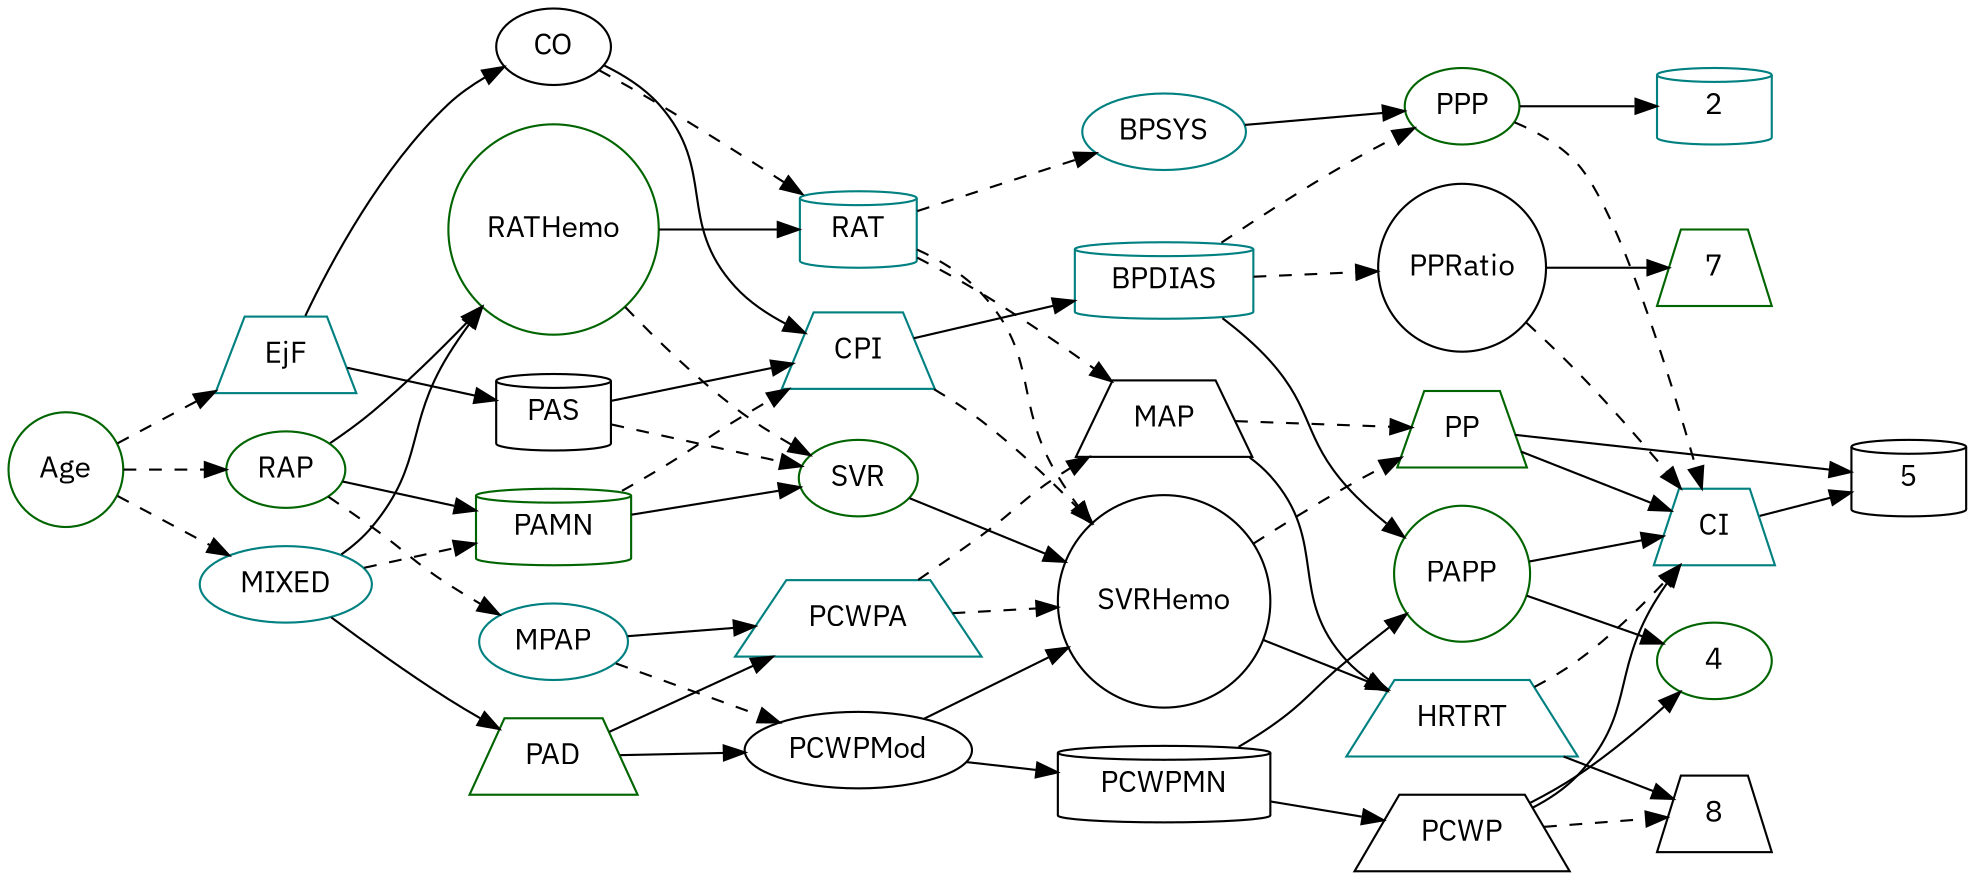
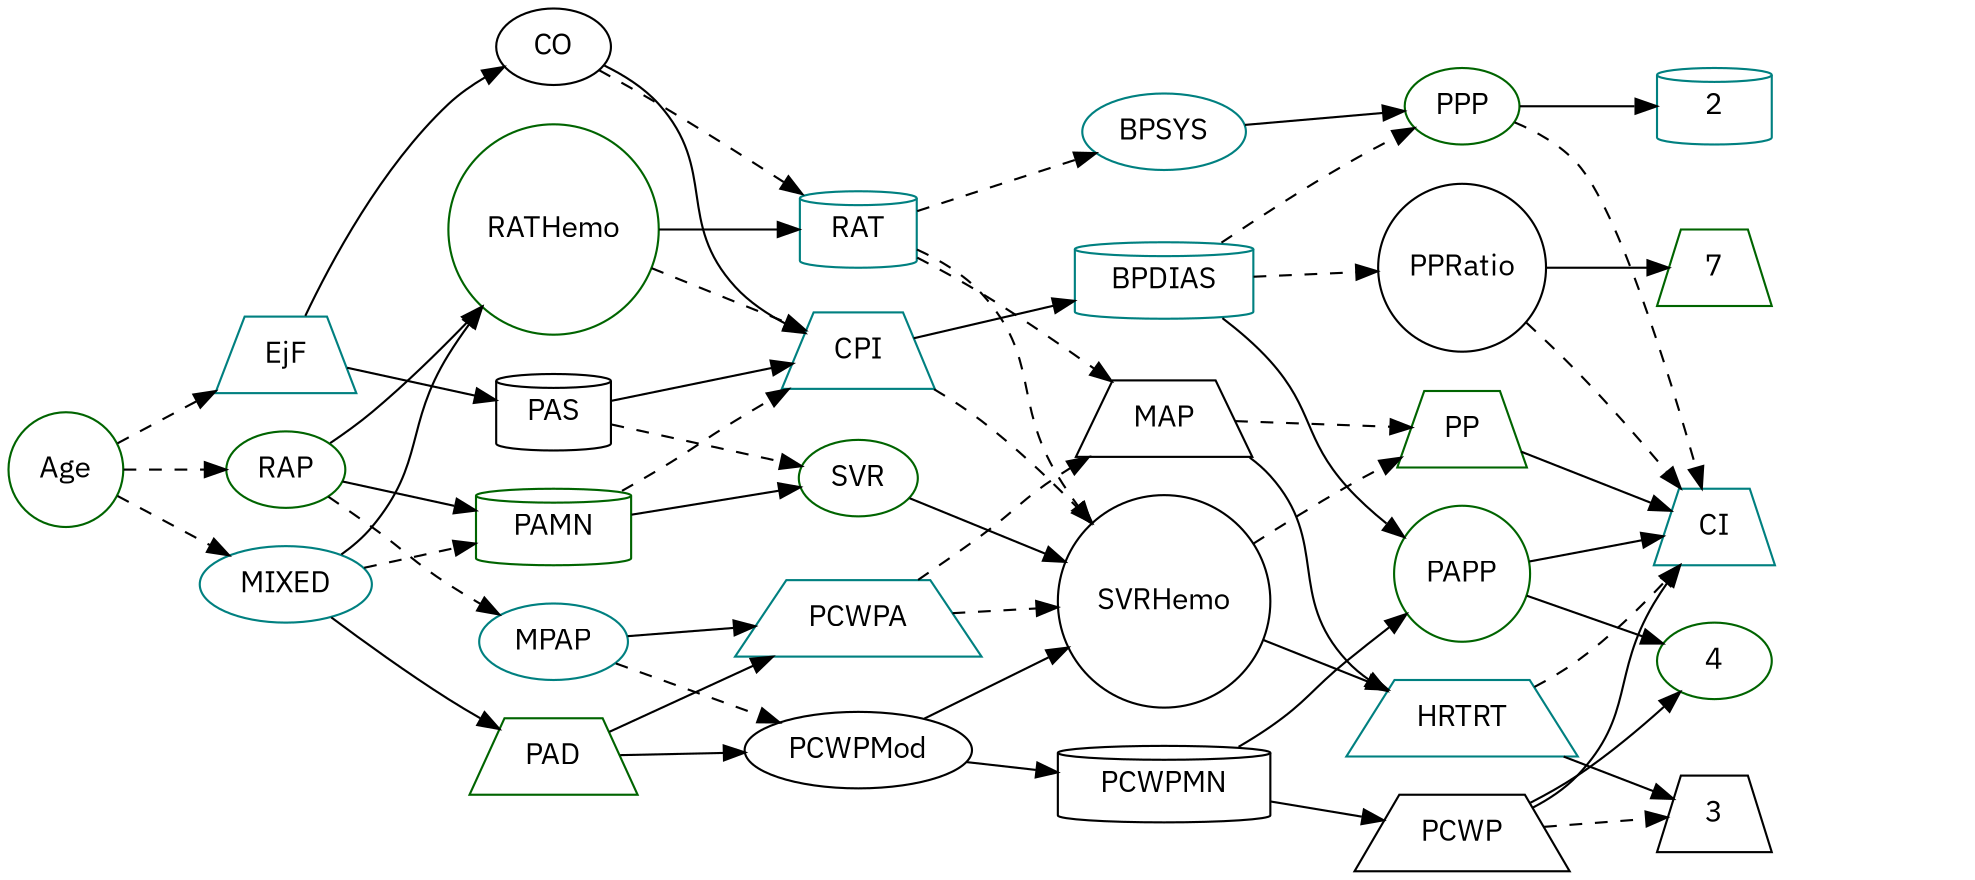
edge "RATHemo" -> "SVR": now "RATHemo" -> "CPI"
node "5": removed
node "8": label "8" -> "3"
